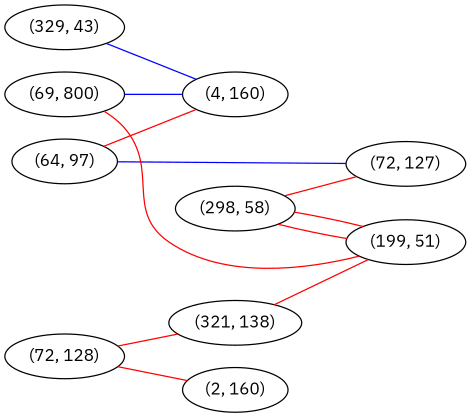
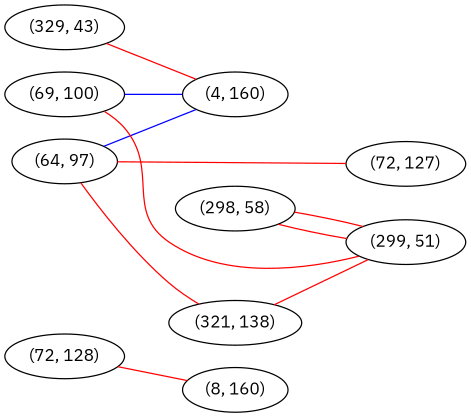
edge "(329, 43)" -- "(4, 160)": color blue -> red
node "(69, 800)": label "(69, 800)" -> "(69, 100)"
edge "(4, 160)" -- "(64, 97)": color red -> blue
edge "(64, 97)" -- "(72, 127)": color blue -> red
edge "(72, 127)" -- "(298, 58)": removed
node "(199, 51)": label "(199, 51)" -> "(299, 51)"
edge "(321, 138)" -- "(72, 128)": now "(321, 138)" -- "(64, 97)"
node "(2, 160)": label "(2, 160)" -> "(8, 160)"
